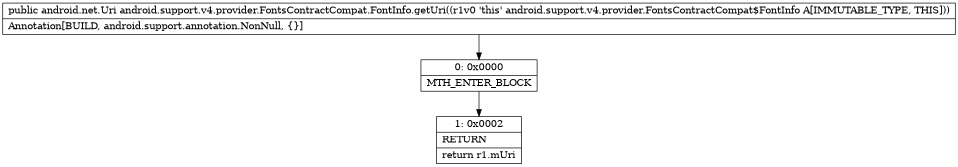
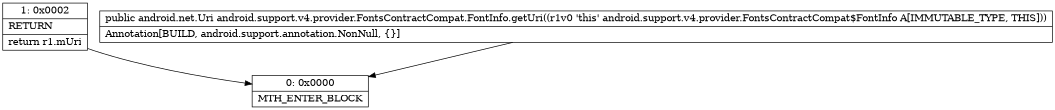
edge "0: 0x0000" -> "1: 0x0002": reversed
